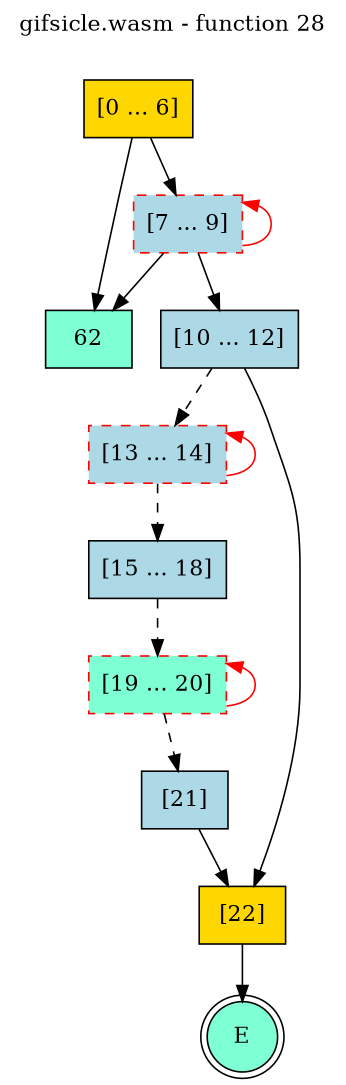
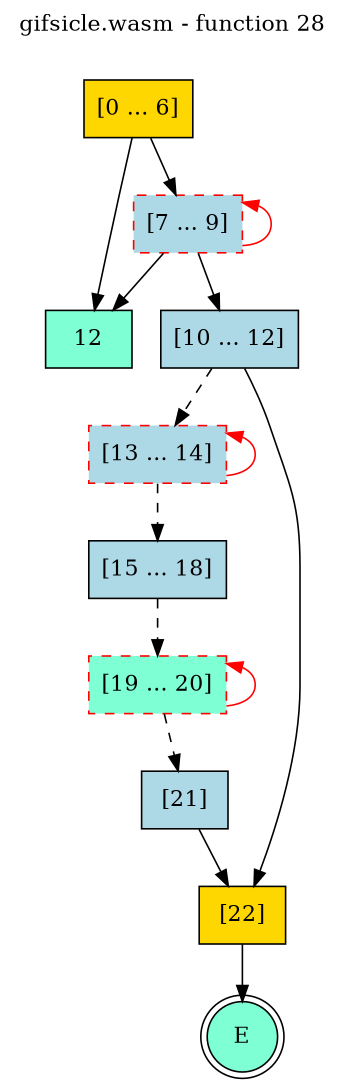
node "62": label "62" -> "12"
